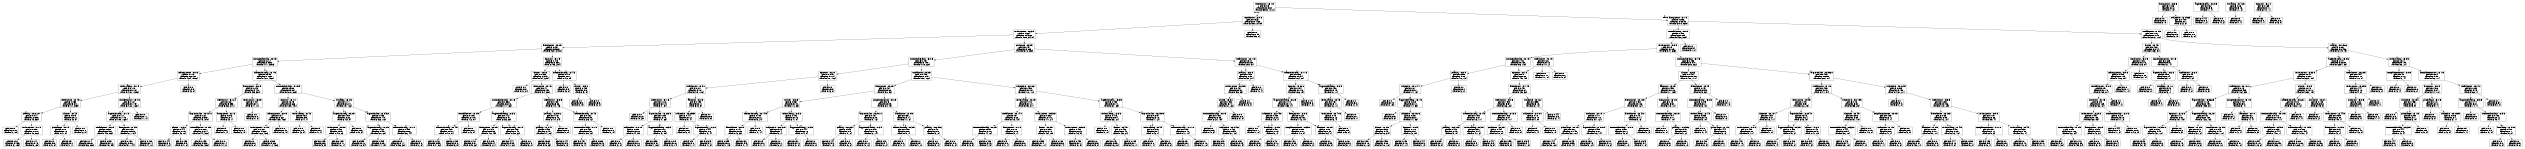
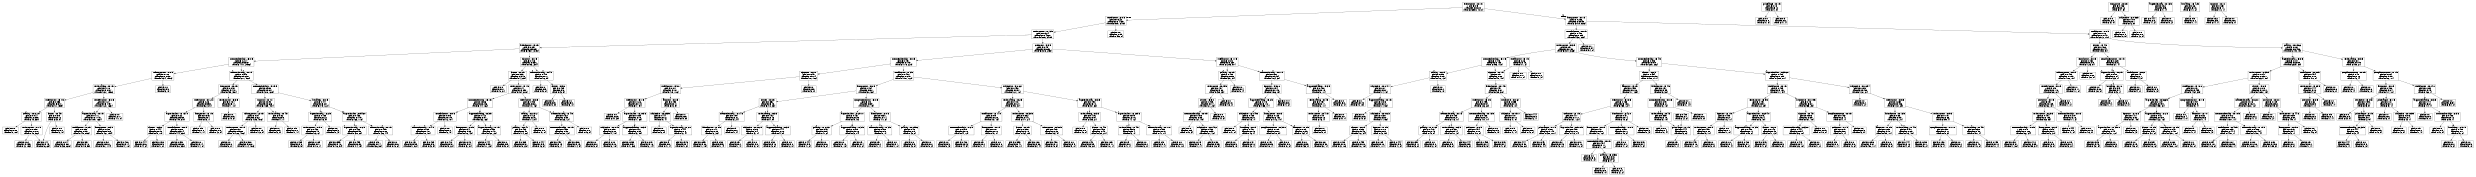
edge "fancount <= 0.5 gini = 0.459 samples = 216 value = [77, 139]" -> "funnycount <= 0.5 gini = 0.48 samples = 30 value = [18, 12]": now "friendcount <= 42.0 gini = 0.49 samples = 14 value = [8, 6]" -> "funnycount <= 0.5 gini = 0.48 samples = 30 value = [18, 12]"
edge "cluster <= 4.5 gini = 0.375 samples = 12 value = [3, 9]" -> "pricerange <= 1.5 gini = 0.18 samples = 10 value = [1, 9]": now "cluster <= 4.5 gini = 0.375 samples = 12 value = [3, 9]" -> "gini = 0.147 samples = 75 value = [6, 69]"
edge "pricerange <= 1.5 gini = 0.444 samples = 9 value = [3, 6]" -> "gini = 0.408 samples = 7 value = [2, 5]": reversed
